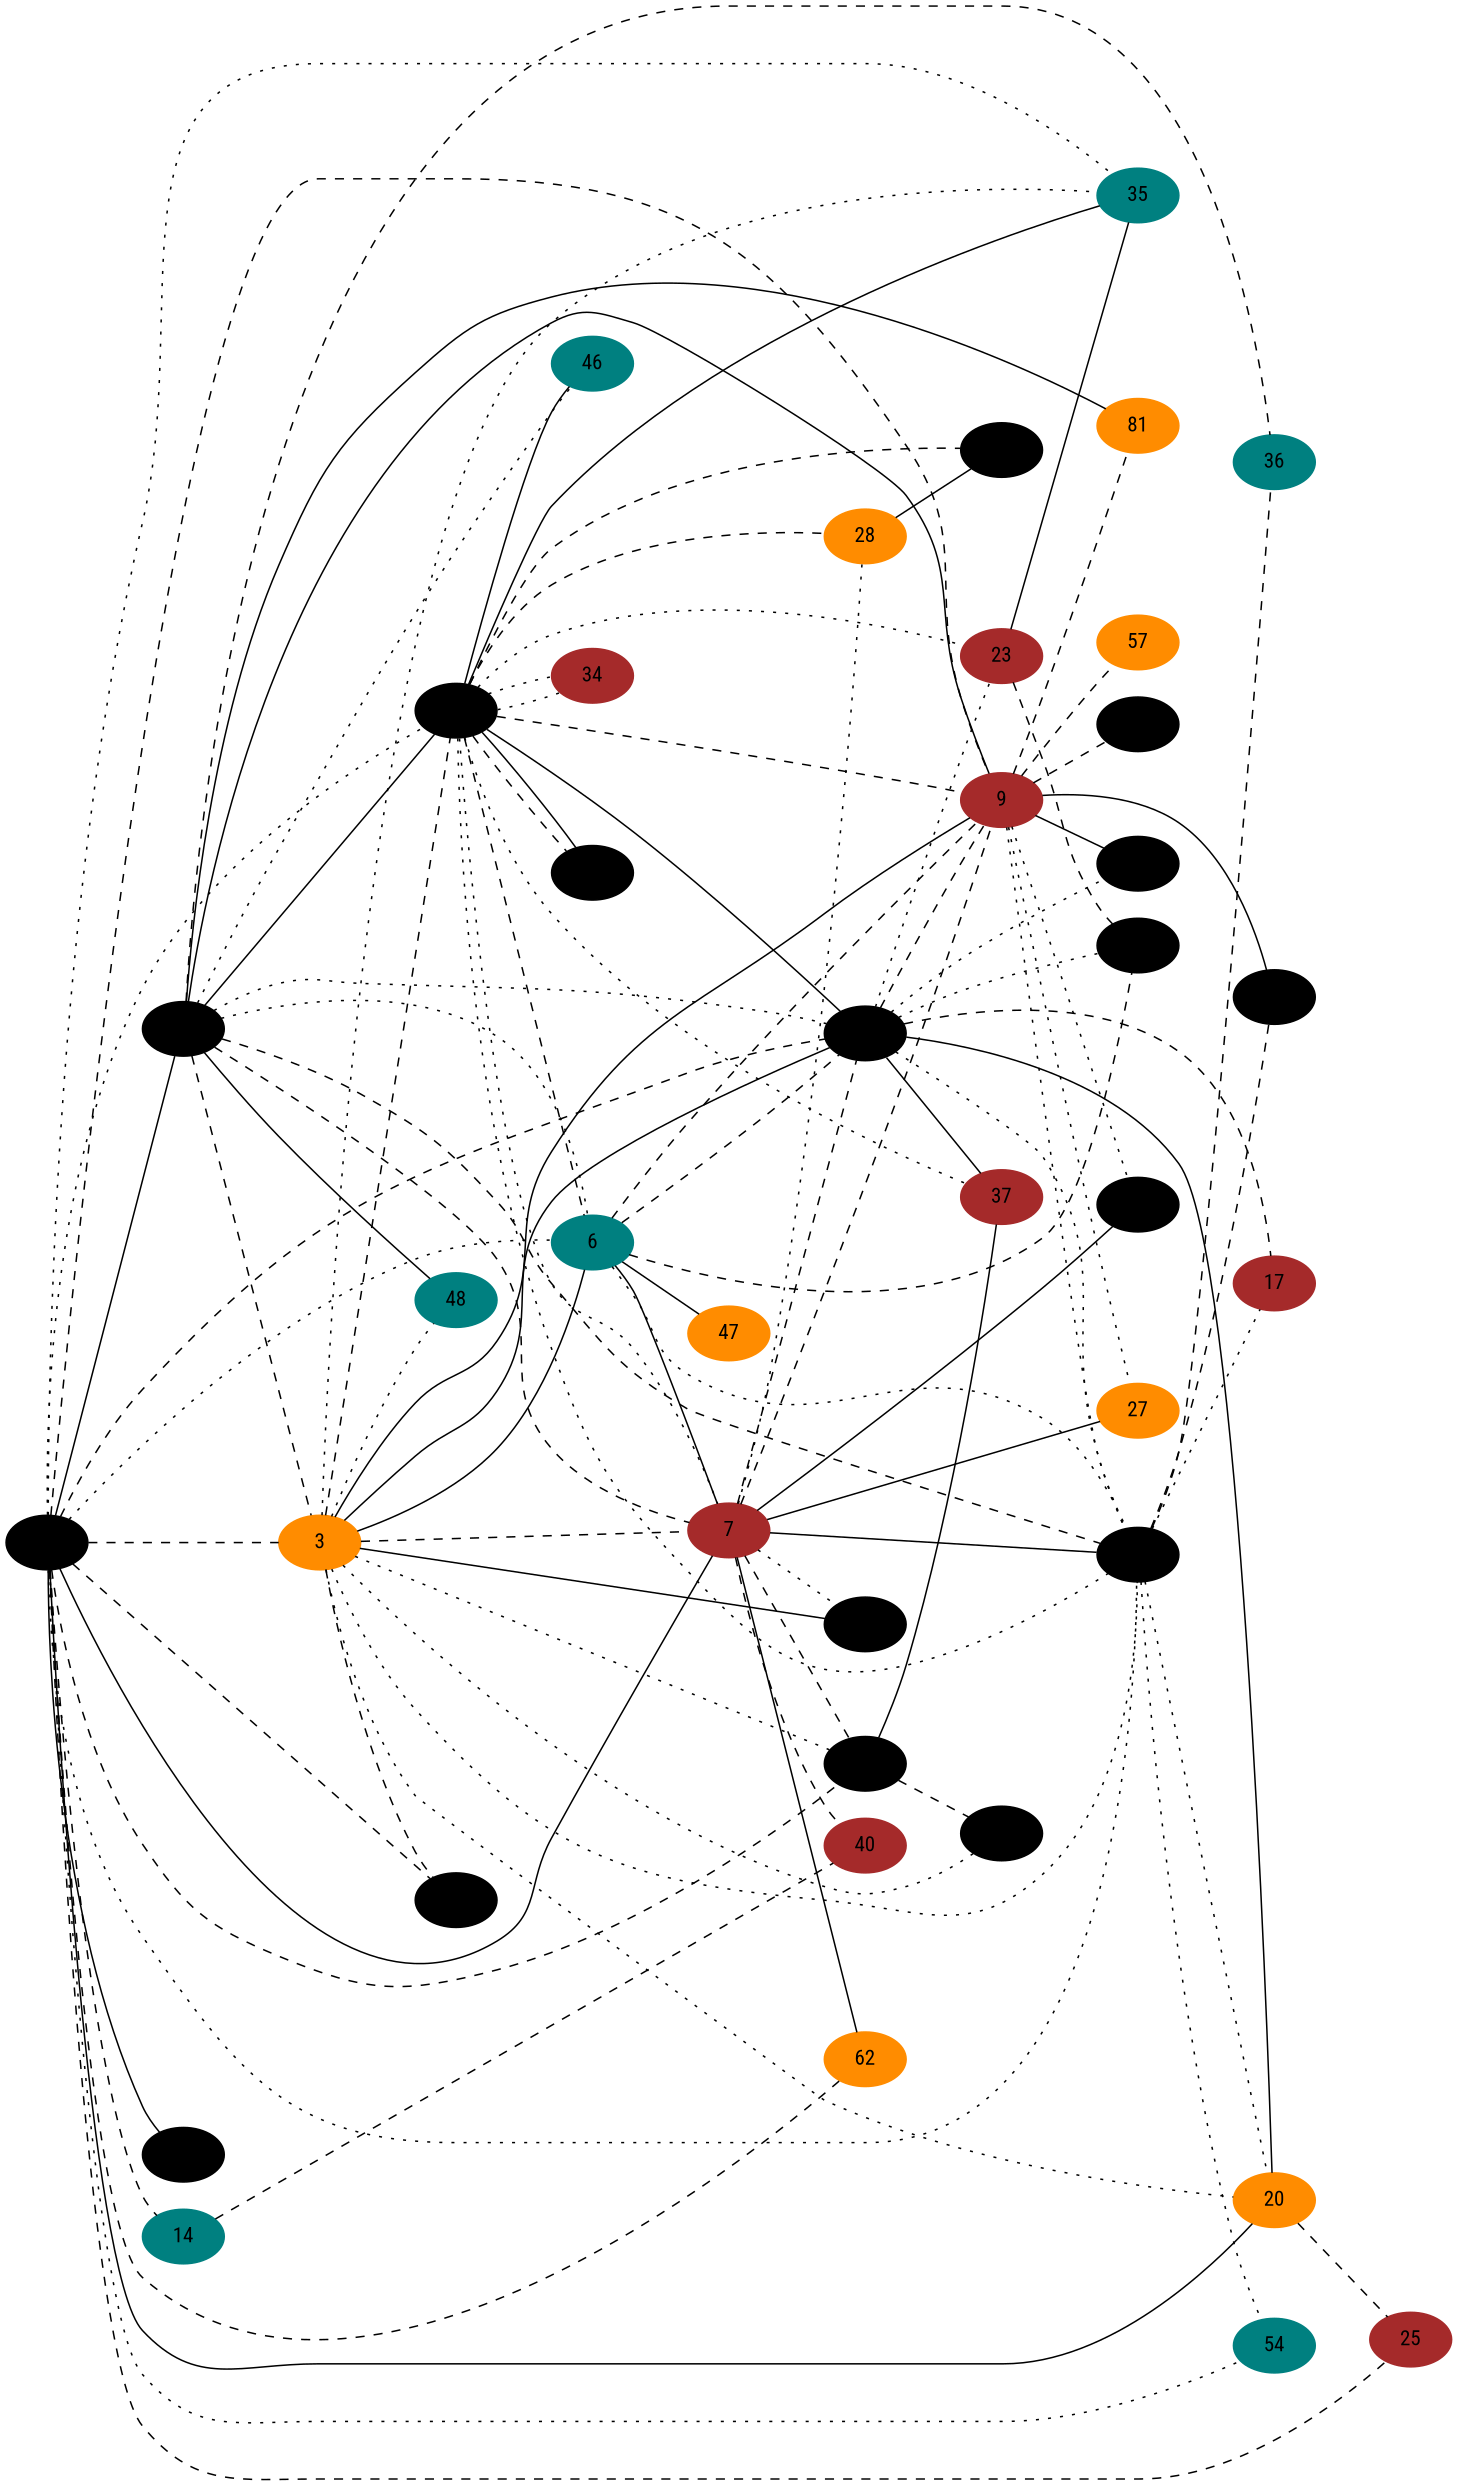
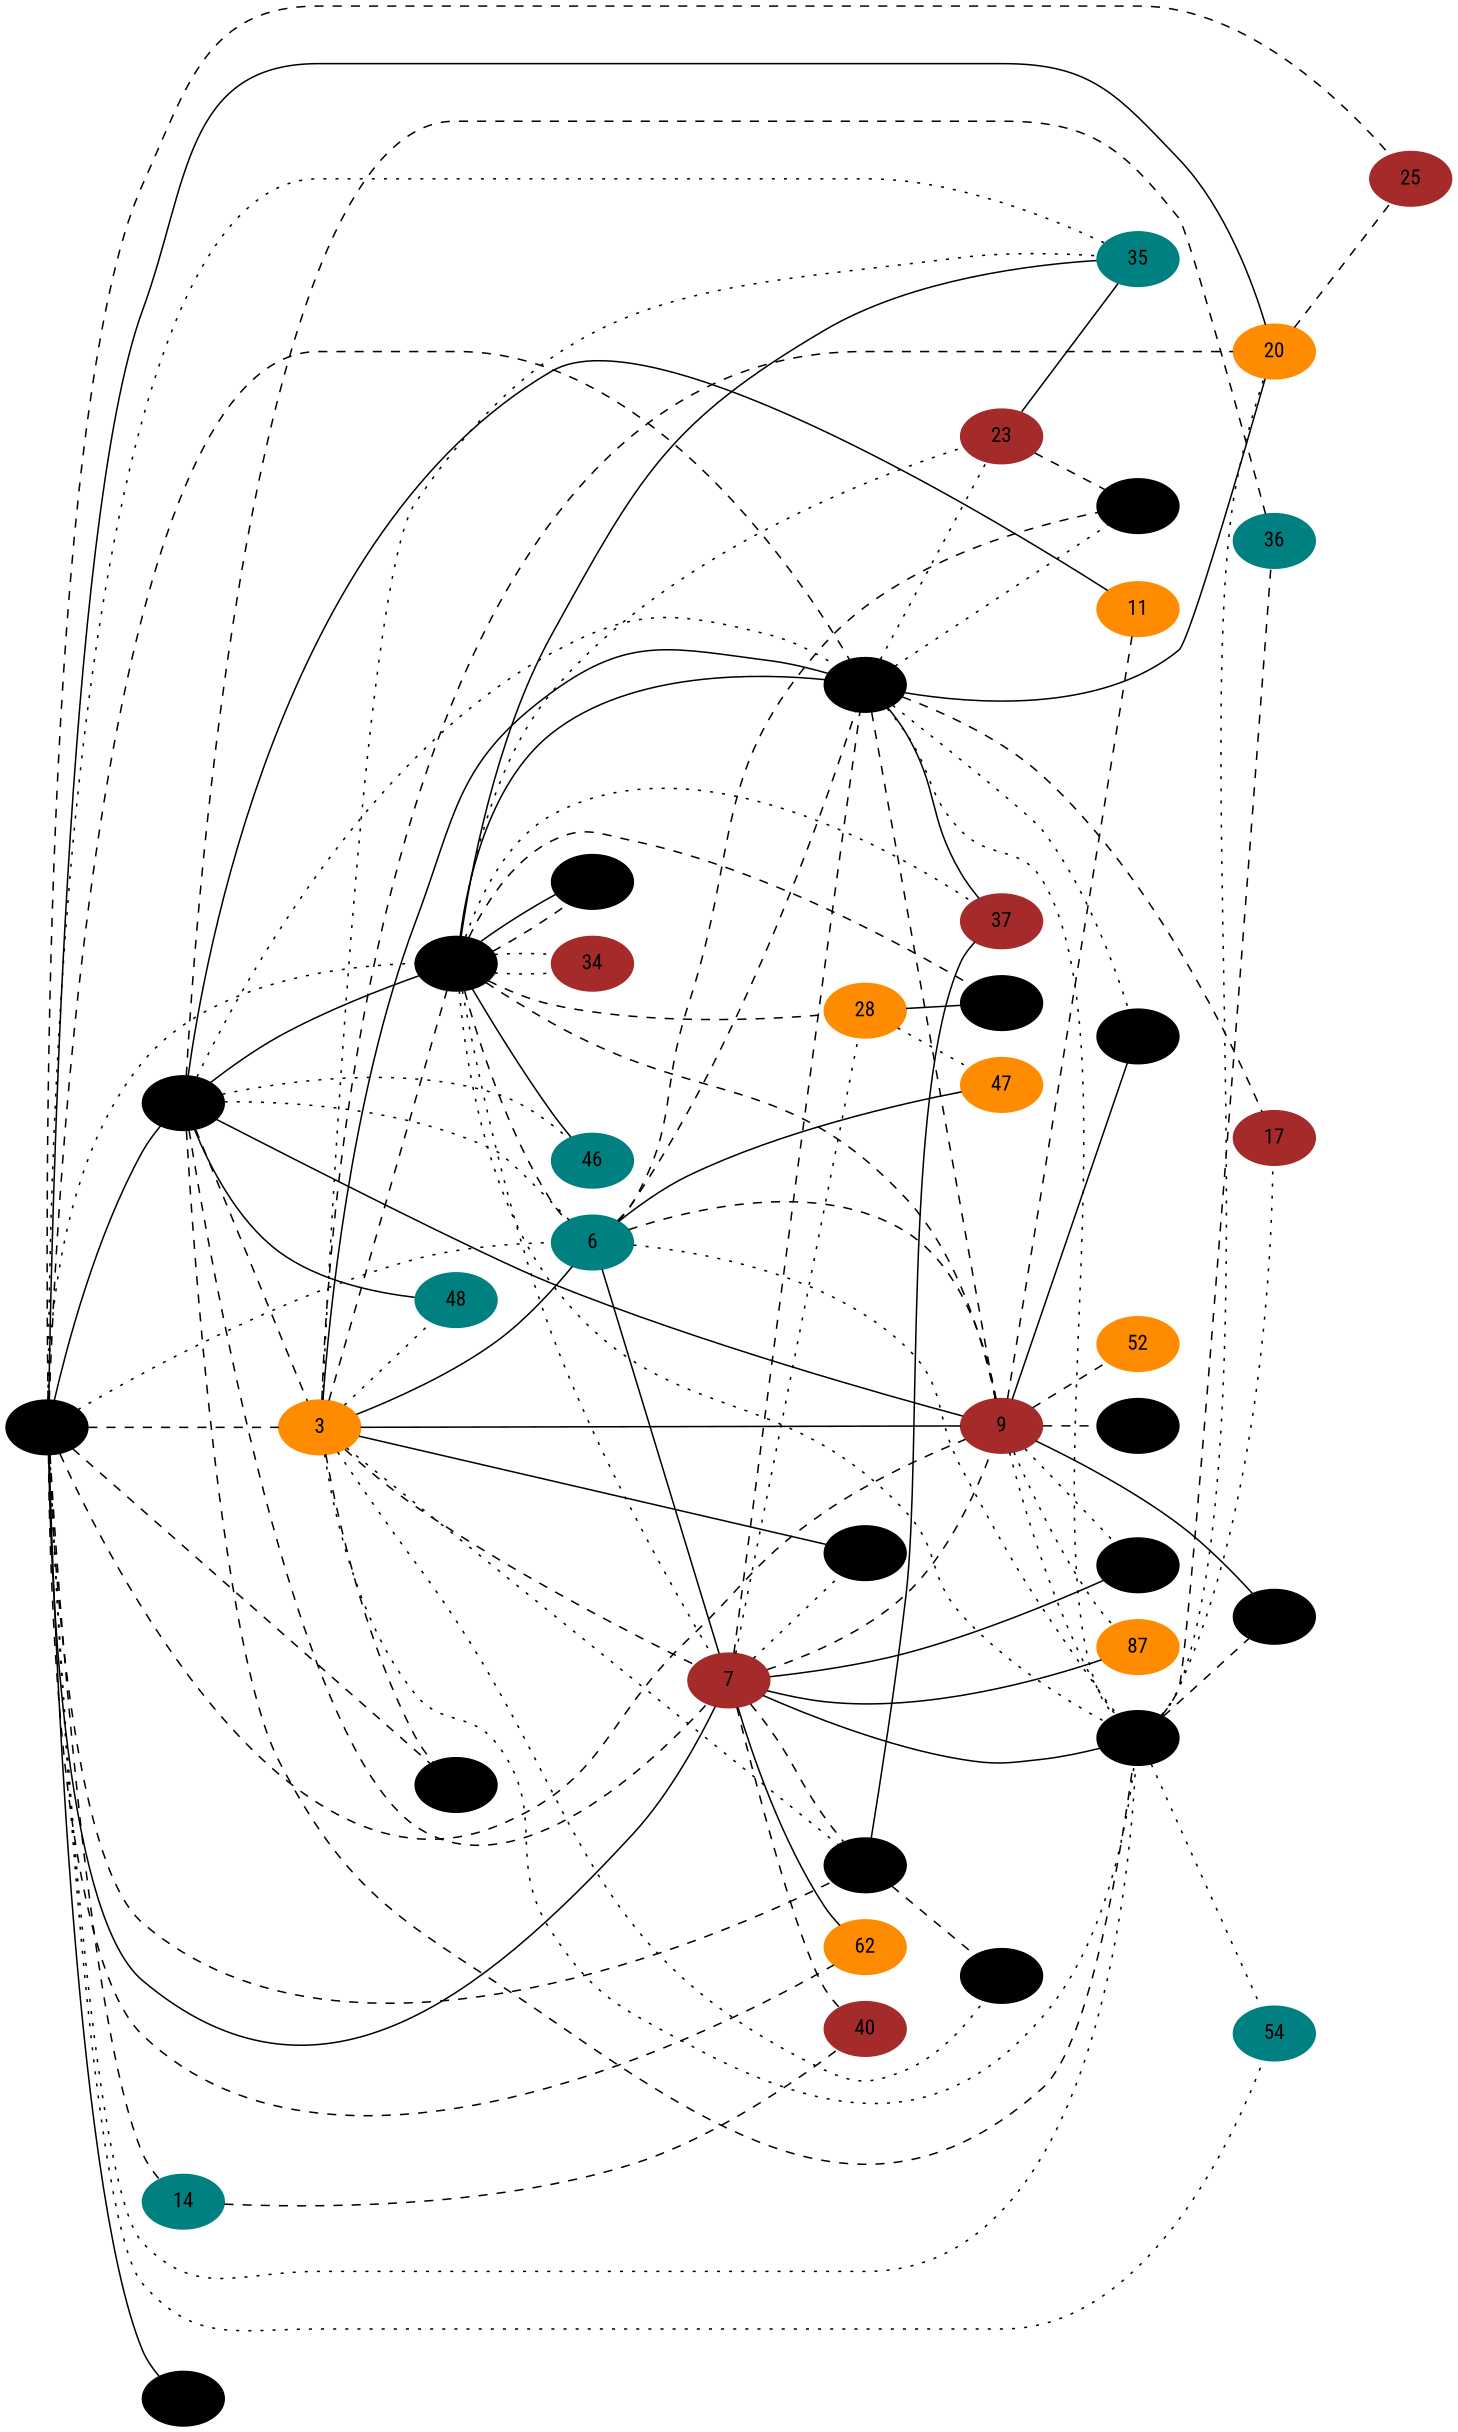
node "81": label "81" -> "11"
node "57": label "57" -> "52"
edge "28" -- "47": added
node "27": label "27" -> "87"
edge "3" -- "20": style dotted -> dashed
